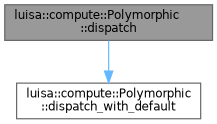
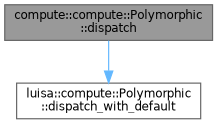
node "luisa::compute::Polymorphic ::dispatch": label "luisa::compute::Polymorphic ::dispatch" -> "compute::compute::Polymorphic ::dispatch"
